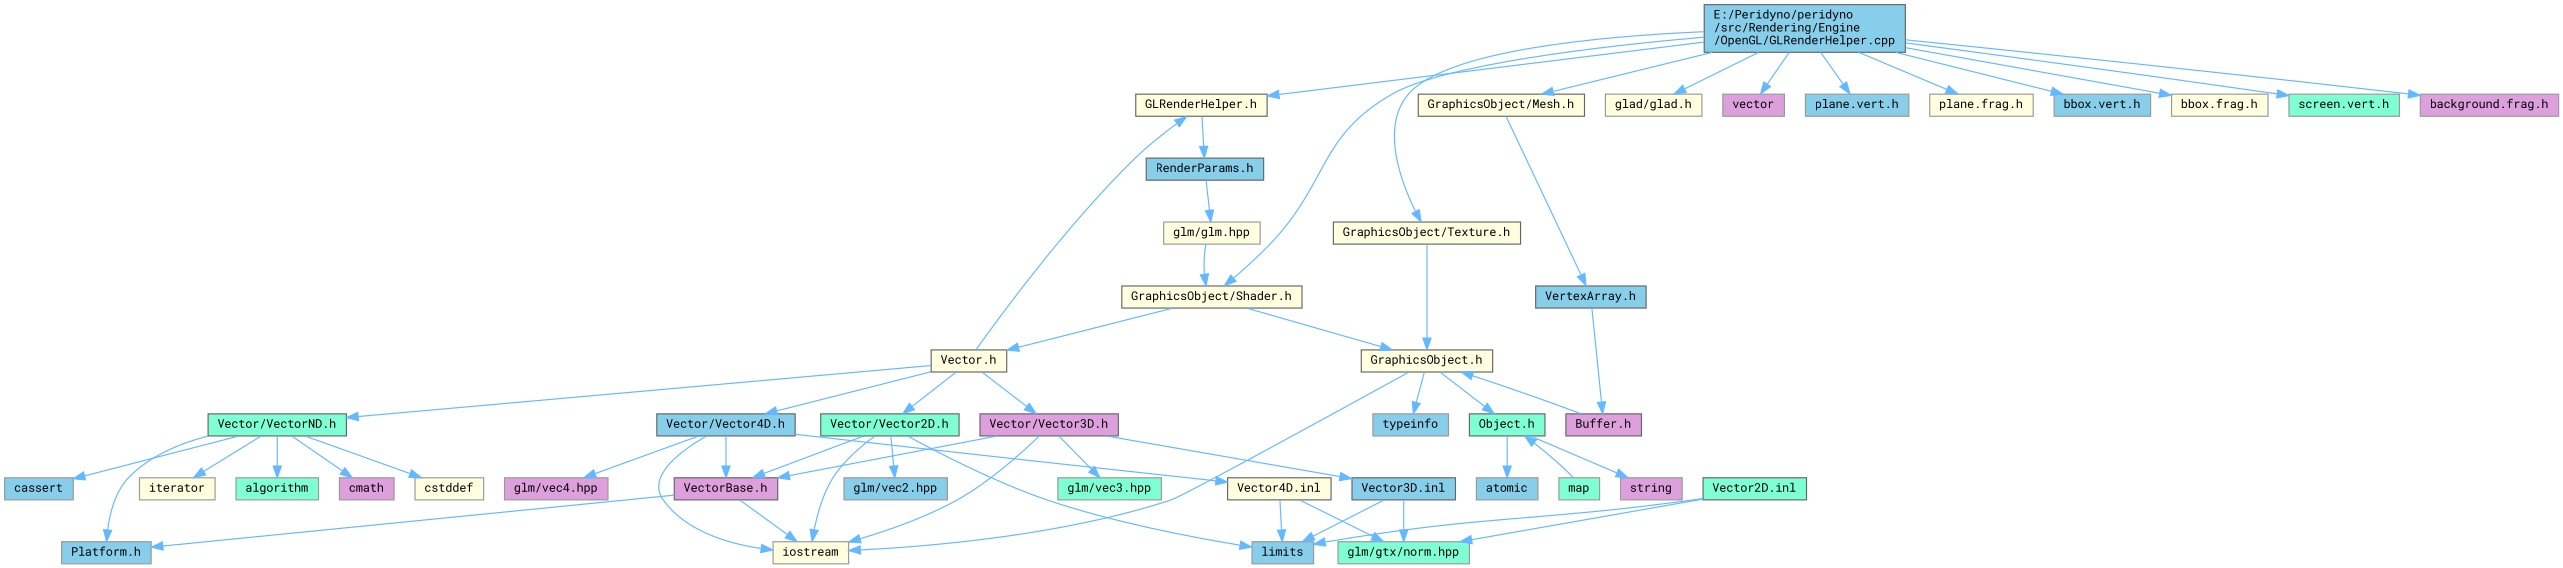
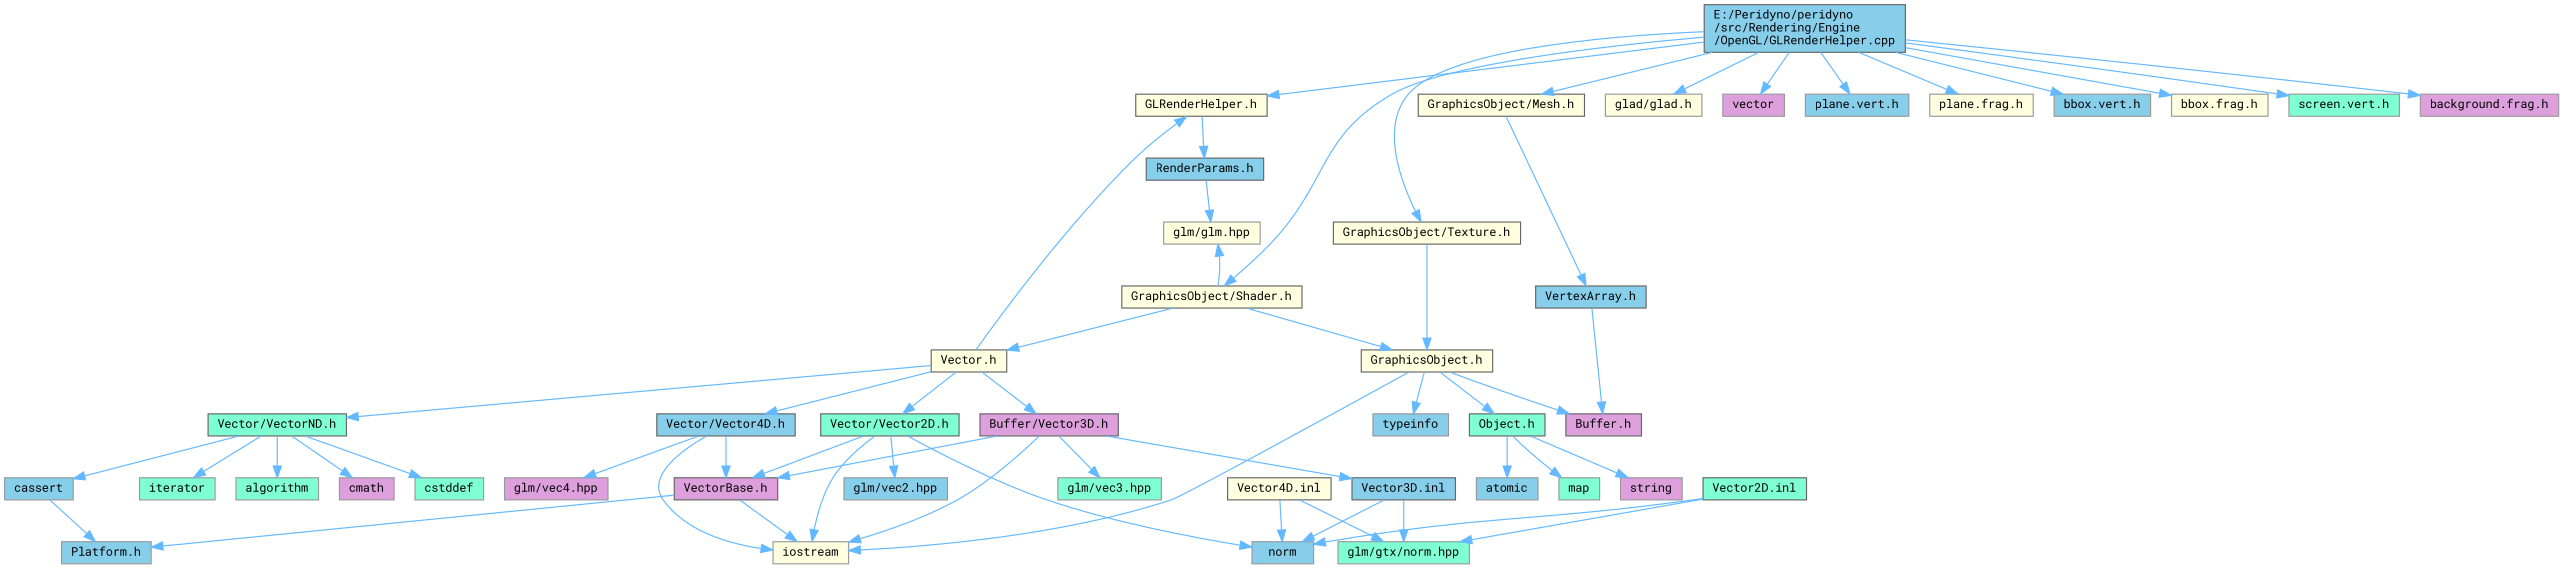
edge "glm/glm.hpp" -> "GraphicsObject/Shader.h": reversed
edge "Buffer.h" -> "GraphicsObject.h": reversed
node "Vector/Vector3D.h": label "Vector/Vector3D.h" -> "Buffer/Vector3D.h"
edge "Vector/Vector4D.h" -> "Vector4D.inl": removed
edge "map" -> "Object.h": reversed
edge "Vector/VectorND.h" -> "Platform.h": now "cassert" -> "Platform.h"
node "iterator": fillcolor lightyellow -> aquamarine
node "cstddef": fillcolor lightyellow -> aquamarine
node "limits": label "limits" -> "norm"
